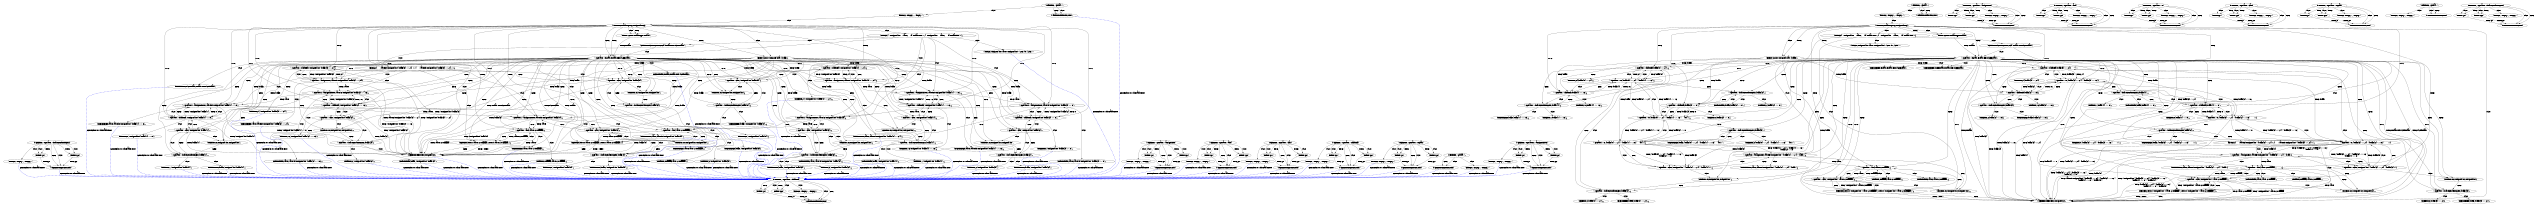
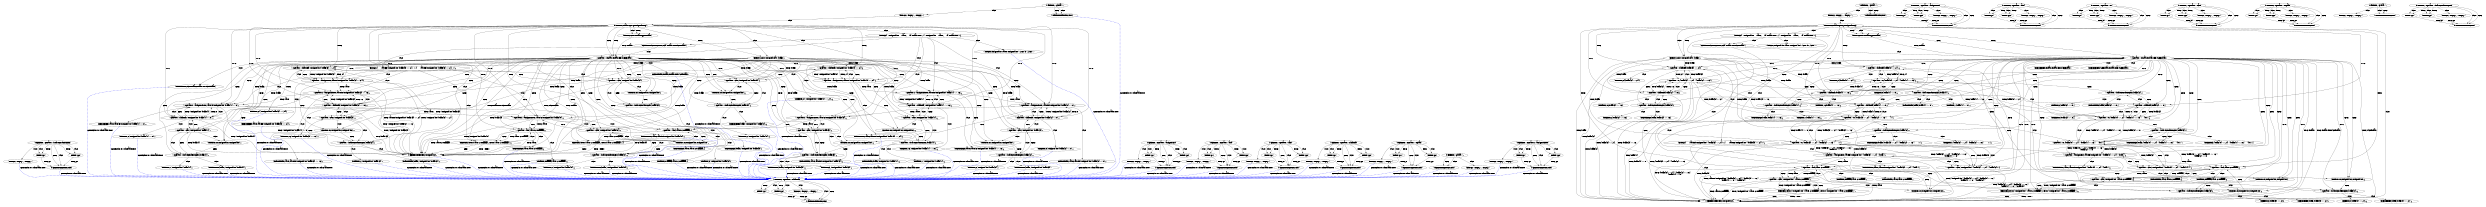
edge "(<operator>.shiftLeft,buffer[1] << 8)" -> "(LITERAL,8,buffer[1] << 8)": reversed
